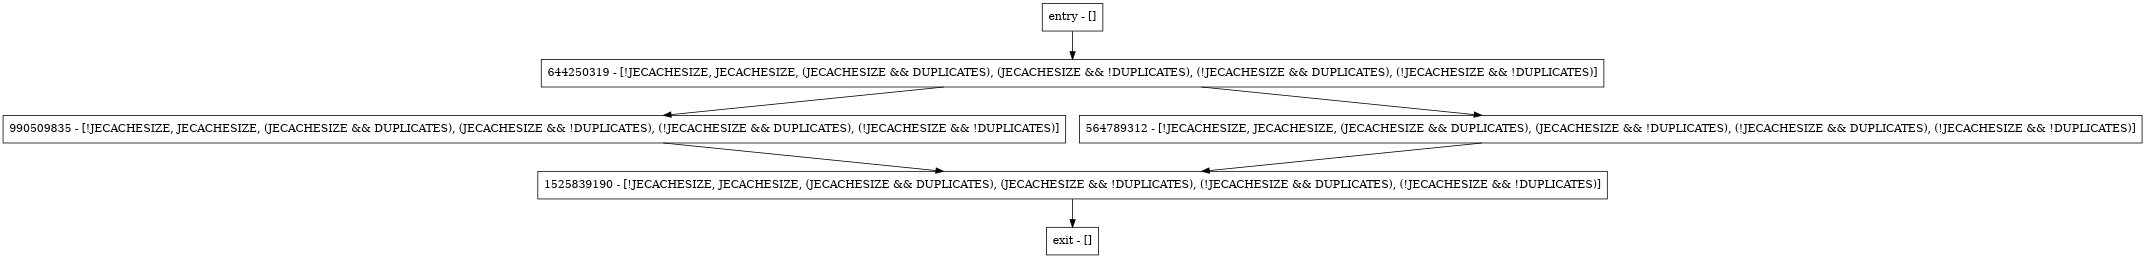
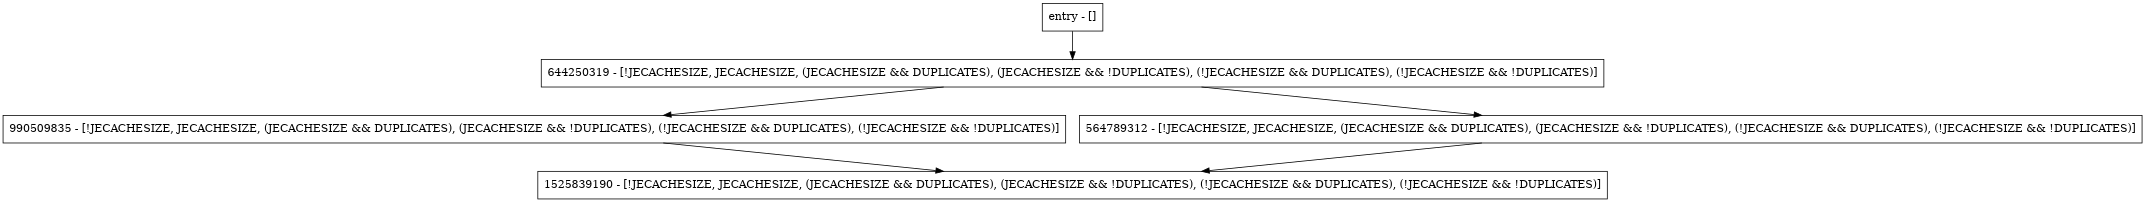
node "exit - []": removed
